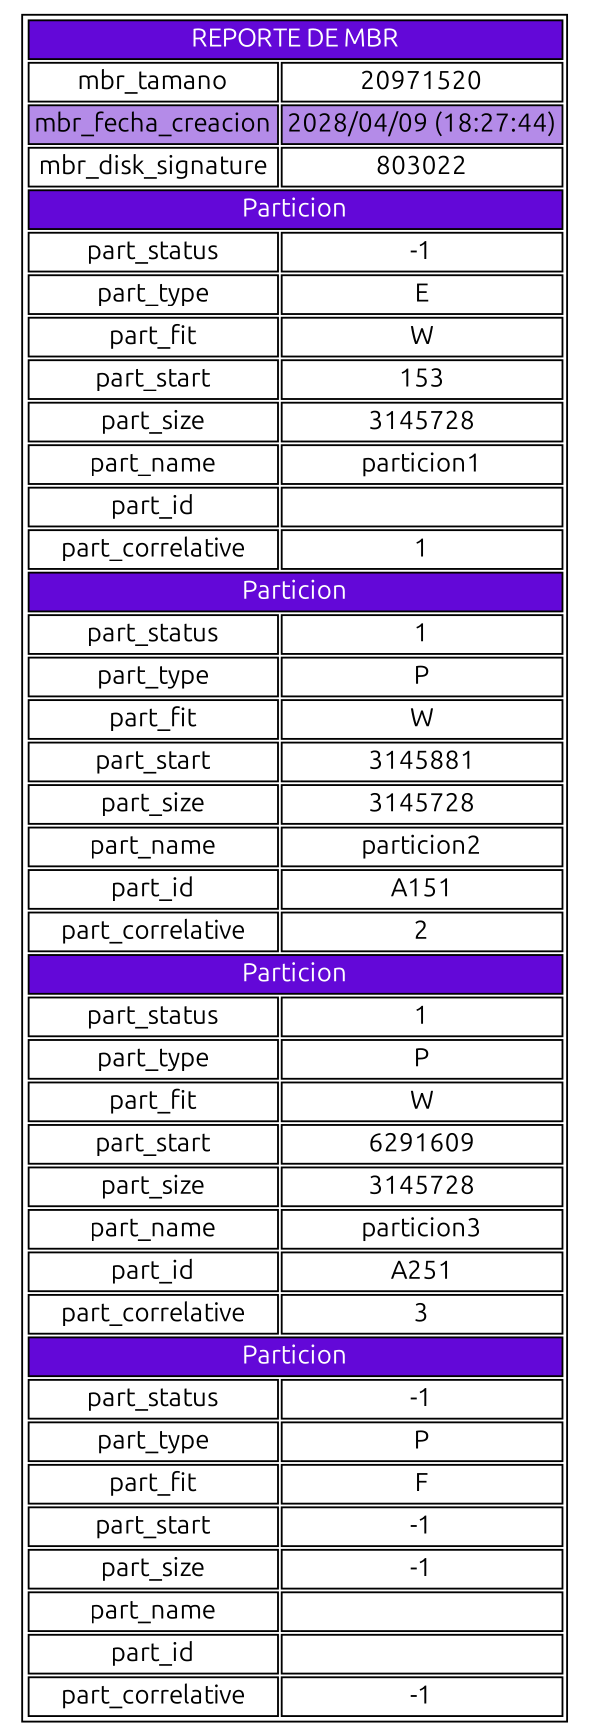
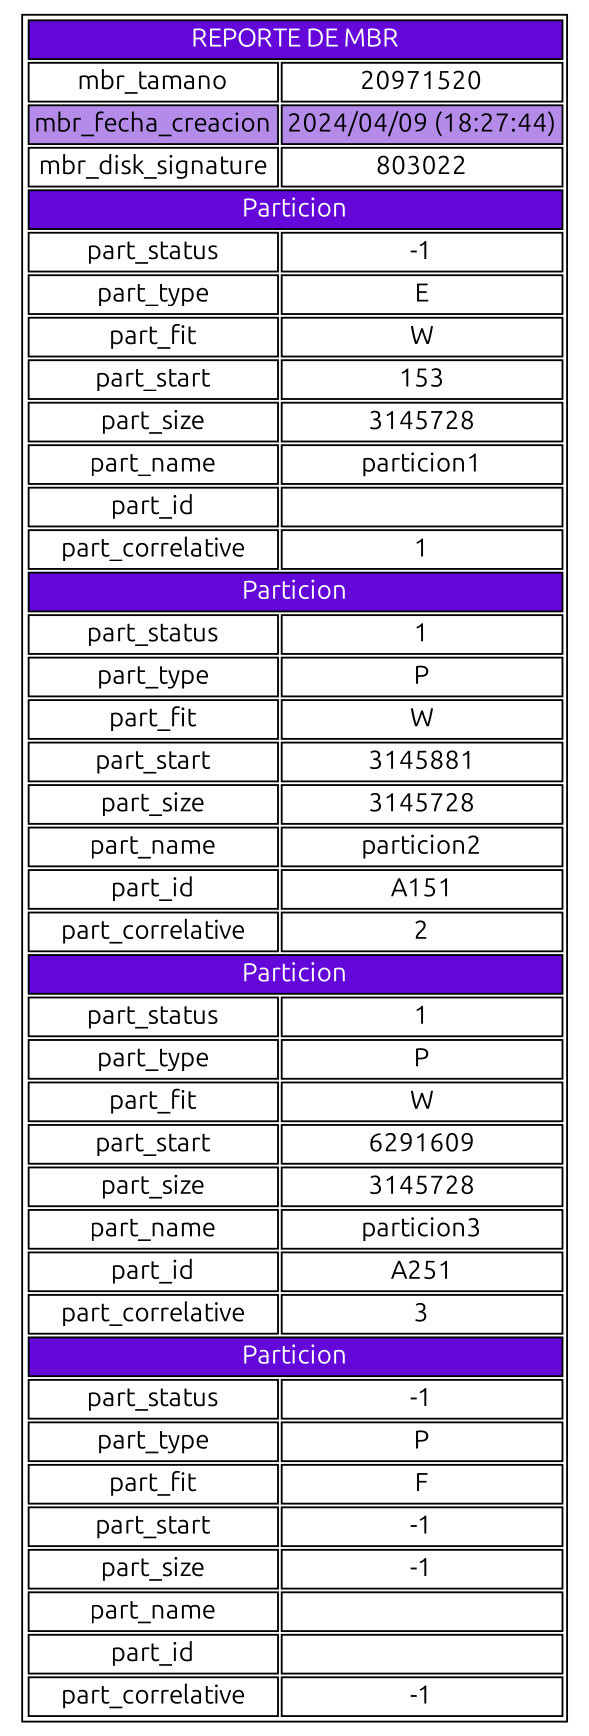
node "REPORTE DE MBR": text "2028/04/09 (18:27:44)" -> "2024/04/09 (18:27:44)"
